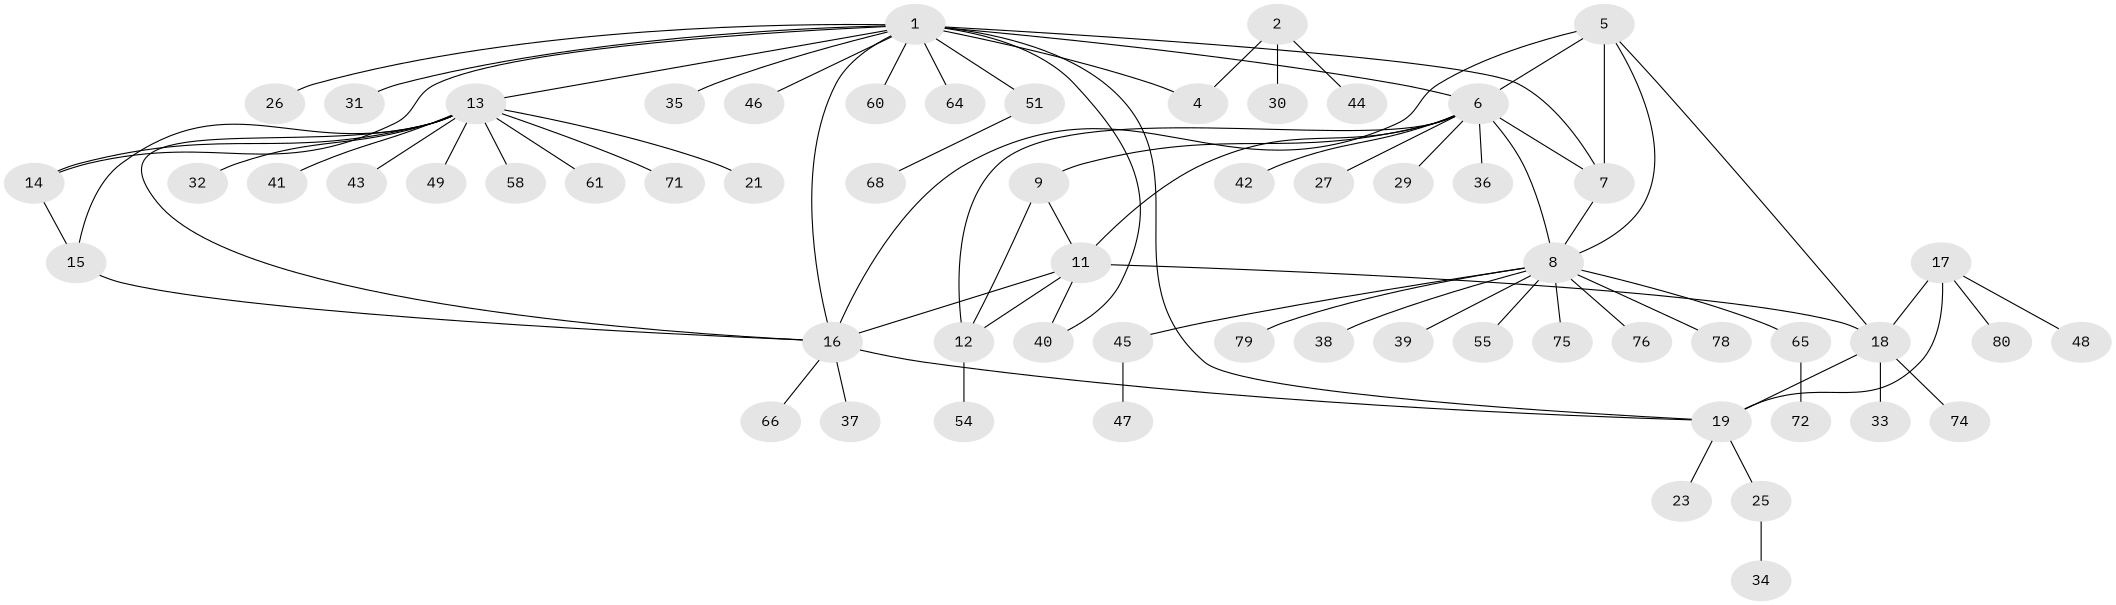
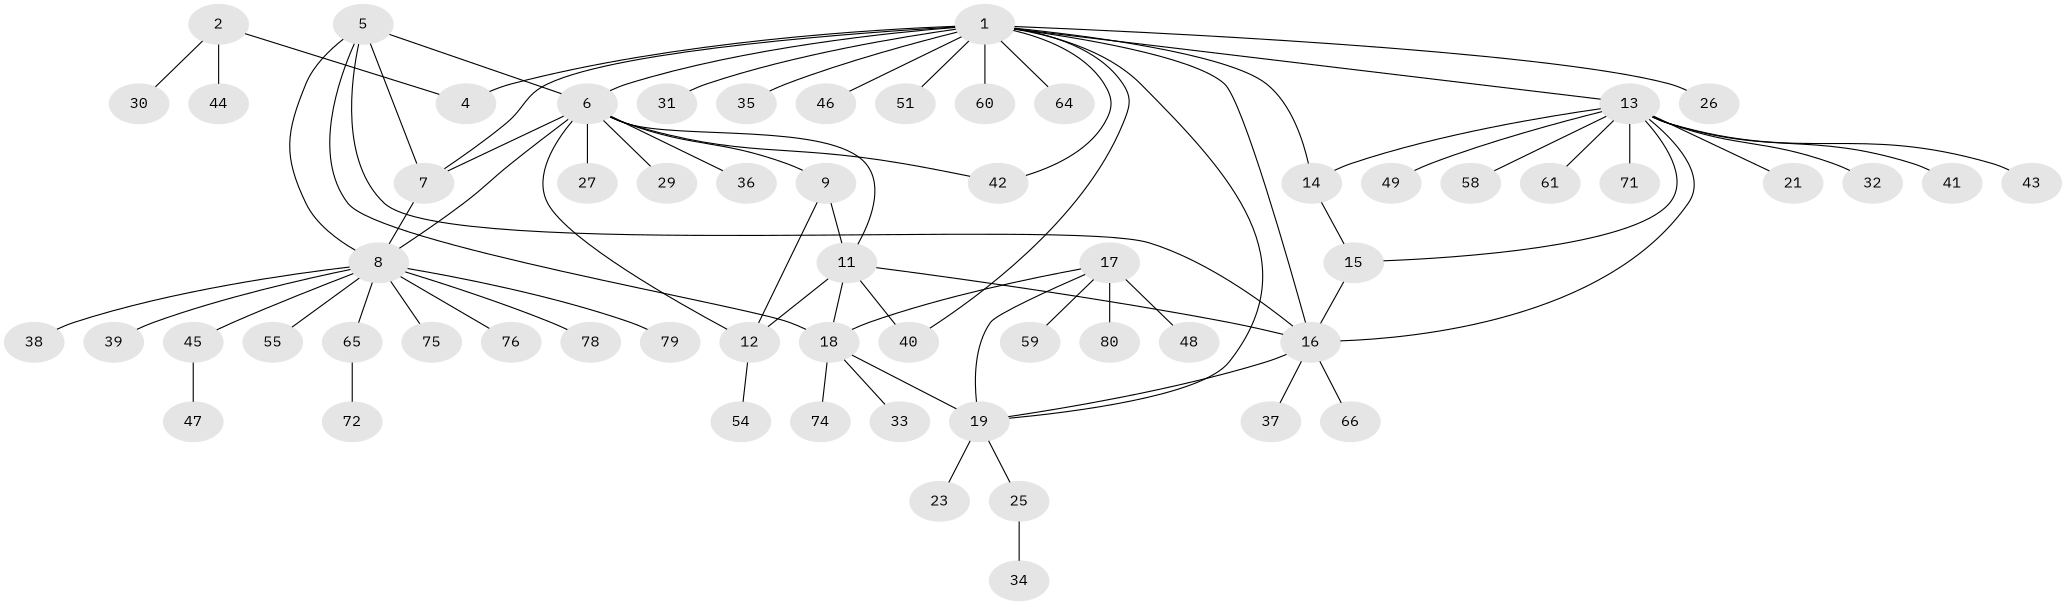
edge "1" -- "42": added
node "68": removed
node "59": added
